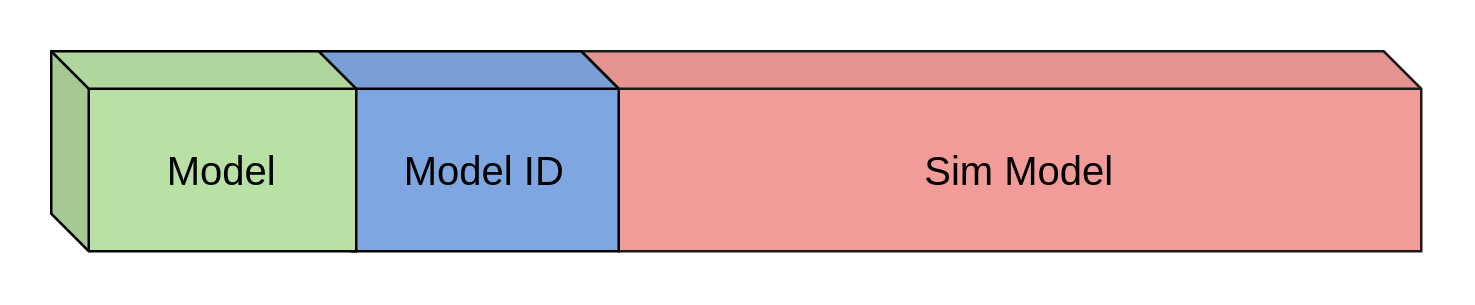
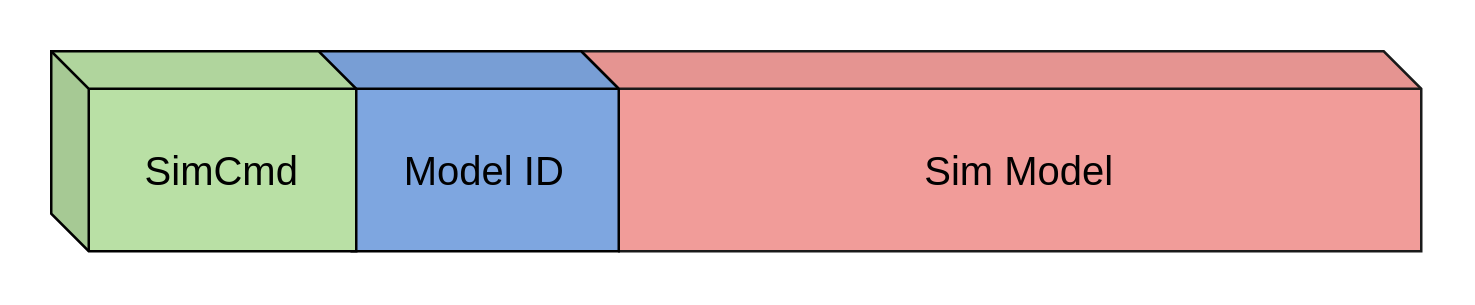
node "Model": label "Model" -> "SimCmd"
